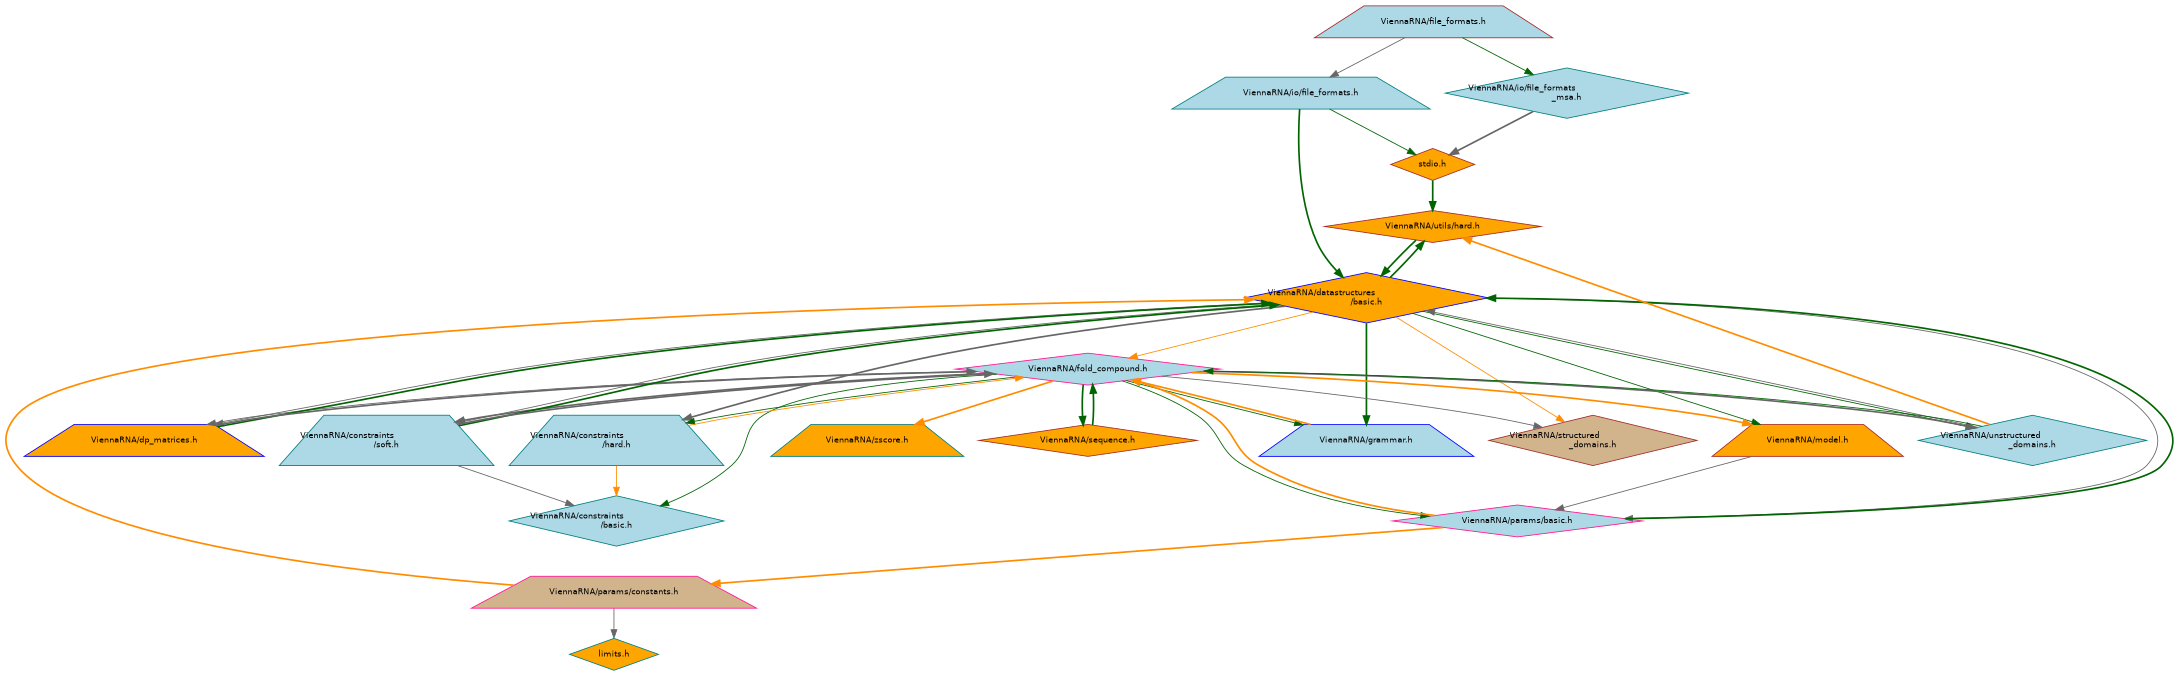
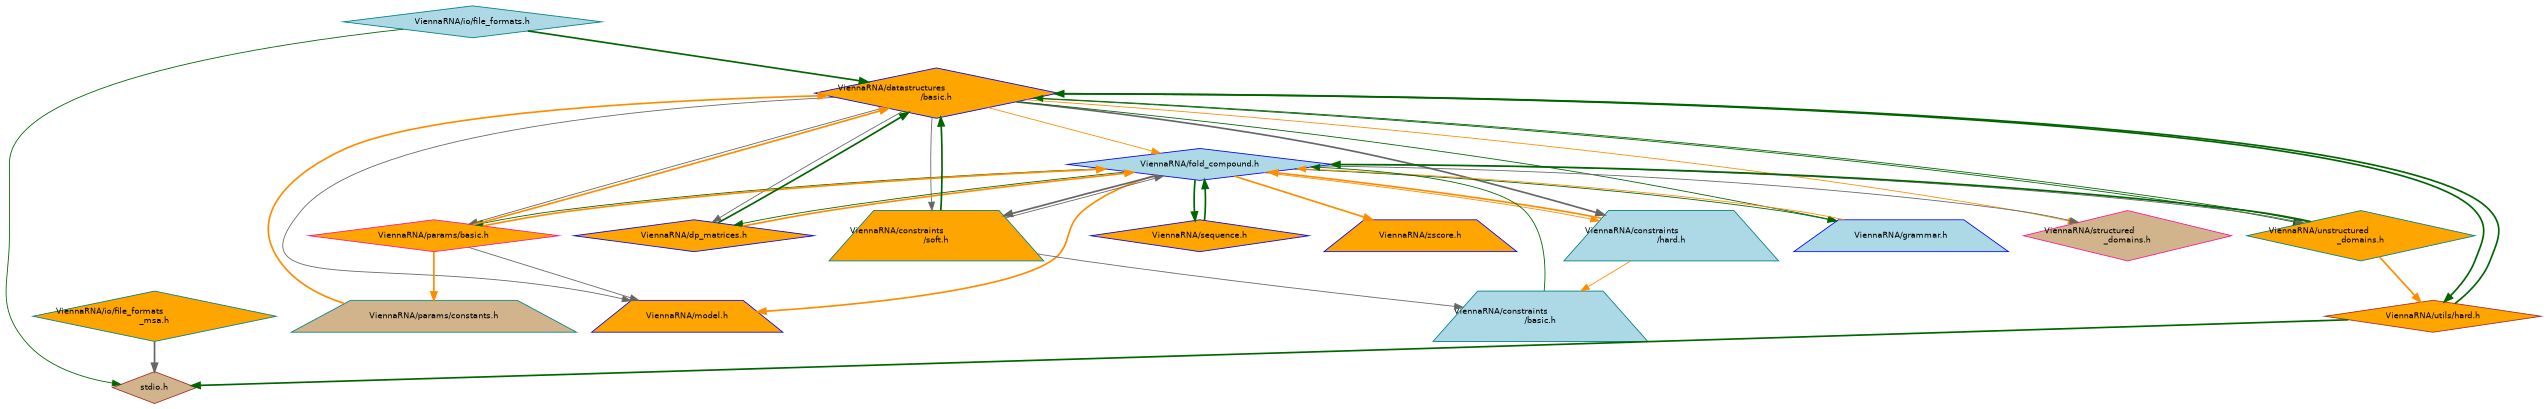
node "ViennaRNA/file_formats.h": removed
node "ViennaRNA/io/file_formats.h": shape trapezium -> diamond
node "ViennaRNA/io/file_formats _msa.h": fillcolor lightblue -> orange
node "stdio.h": fillcolor orange -> tan
edge "stdio.h" -> "ViennaRNA/utils/hard.h": reversed
edge "ViennaRNA/datastructures /basic.h" -> "ViennaRNA/model.h": color darkgreen -> gray40
node "ViennaRNA/fold_compound.h": color deeppink -> blue
edge "ViennaRNA/unstructured _domains.h" -> "ViennaRNA/datastructures /basic.h": color gray40 -> darkgreen
edge "ViennaRNA/datastructures /basic.h" -> "ViennaRNA/grammar.h": style bold -> solid
edge "ViennaRNA/fold_compound.h" -> "ViennaRNA/dp_matrices.h": color gray40 -> darkgreen
edge "ViennaRNA/unstructured _domains.h" -> "ViennaRNA/fold_compound.h": style solid -> bold
edge "ViennaRNA/fold_compound.h" -> "ViennaRNA/unstructured _domains.h": style bold -> solid
edge "ViennaRNA/dp_matrices.h" -> "ViennaRNA/fold_compound.h": color gray40 -> darkorange
edge "ViennaRNA/params/basic.h" -> "ViennaRNA/datastructures /basic.h": color darkgreen -> darkorange
edge "ViennaRNA/constraints /soft.h" -> "ViennaRNA/fold_compound.h": style bold -> solid
edge "ViennaRNA/fold_compound.h" -> "ViennaRNA/constraints /basic.h": reversed
edge "ViennaRNA/fold_compound.h" -> "ViennaRNA/constraints /hard.h": color darkgreen -> darkorange
edge "ViennaRNA/constraints /hard.h" -> "ViennaRNA/fold_compound.h": style solid -> bold
edge "ViennaRNA/grammar.h" -> "ViennaRNA/fold_compound.h": style bold -> solid
node "ViennaRNA/dp_matrices.h": shape trapezium -> diamond
node "ViennaRNA/constraints /soft.h": fillcolor lightblue -> orange
node "ViennaRNA/zscore.h": color teal -> blue
node "ViennaRNA/sequence.h": color brown -> blue
node "ViennaRNA/structured _domains.h": color brown -> deeppink
node "ViennaRNA/model.h": color brown -> blue
node "ViennaRNA/unstructured _domains.h": fillcolor lightblue -> orange
edge "ViennaRNA/model.h" -> "ViennaRNA/params/basic.h": reversed
node "ViennaRNA/constraints /basic.h": shape diamond -> trapezium
node "ViennaRNA/params/basic.h": fillcolor lightblue -> orange
node "ViennaRNA/params/constants.h": color deeppink -> teal
node "limits.h": removed
